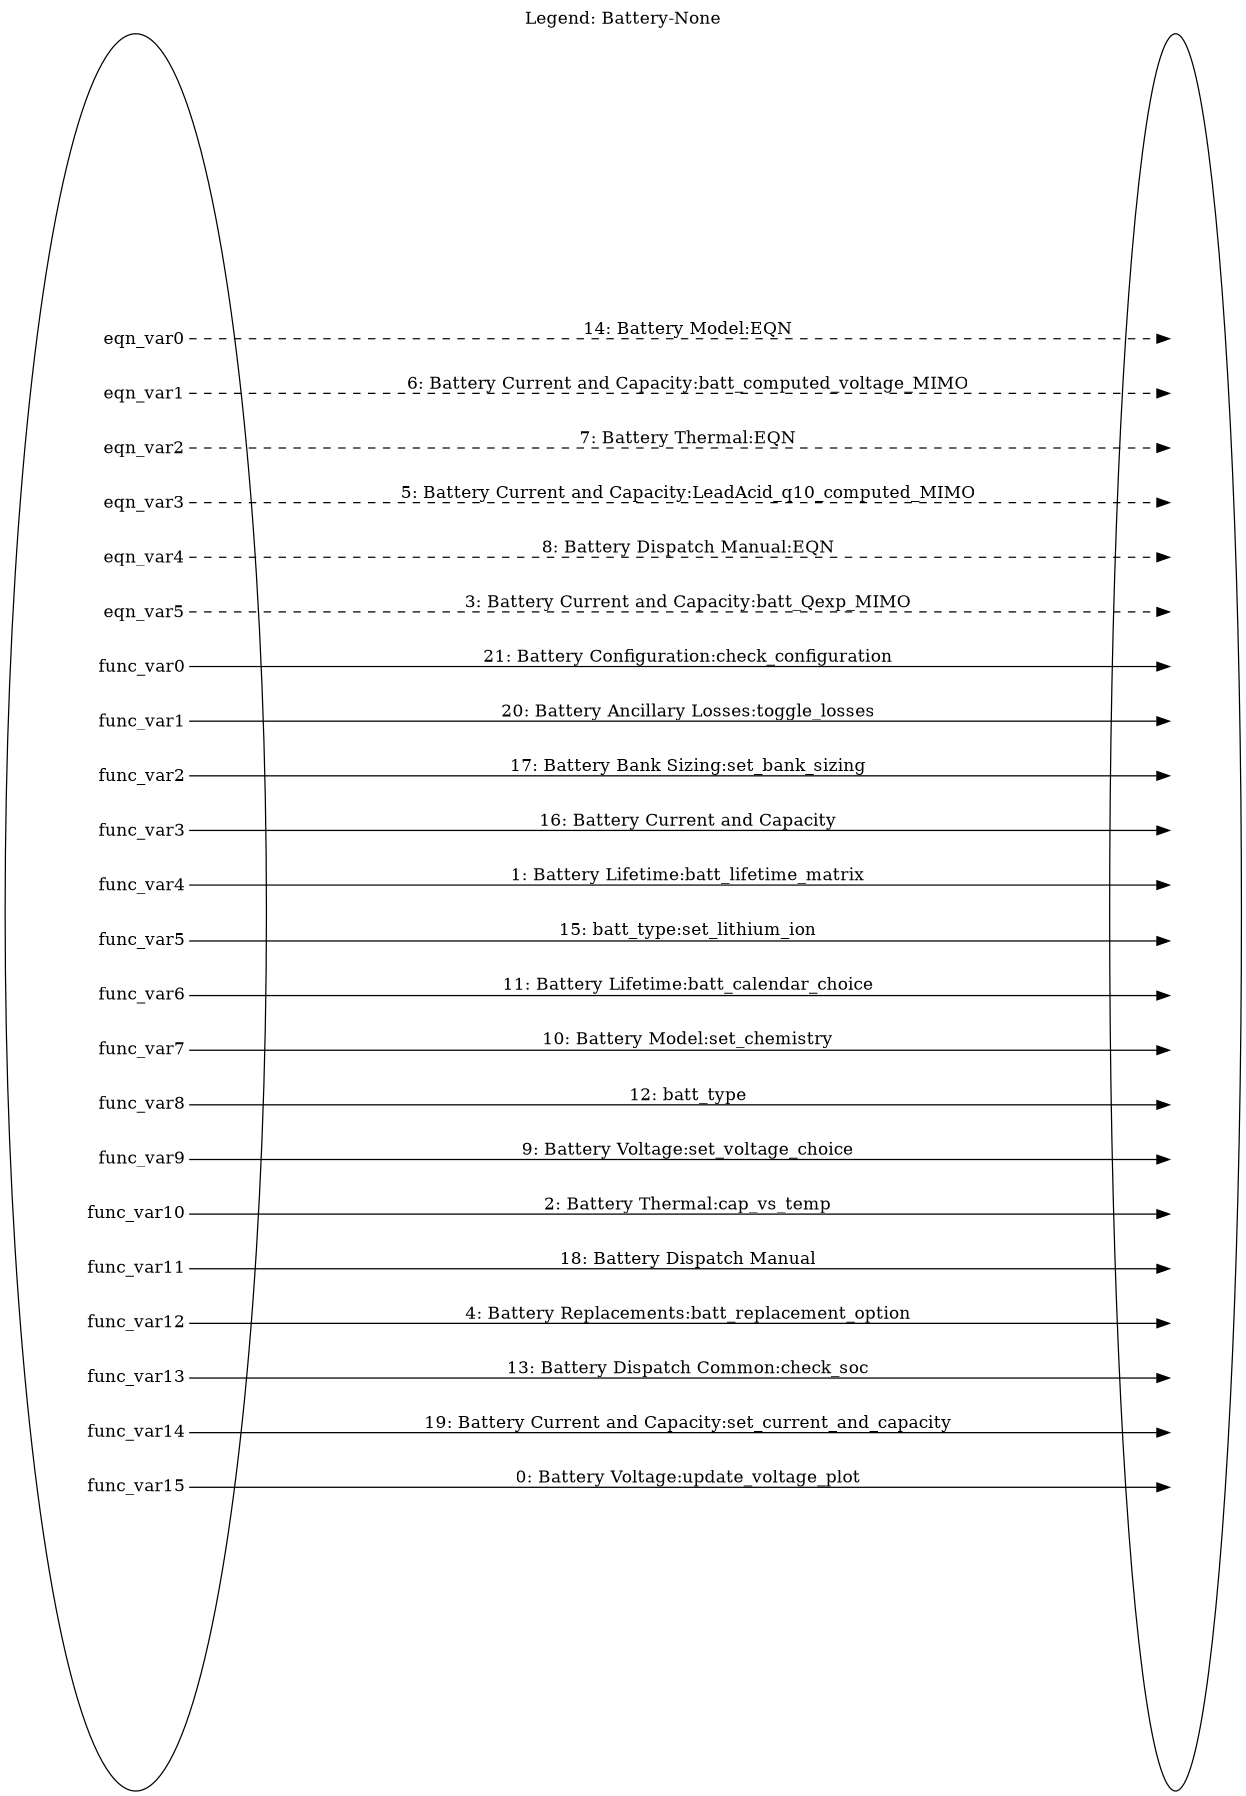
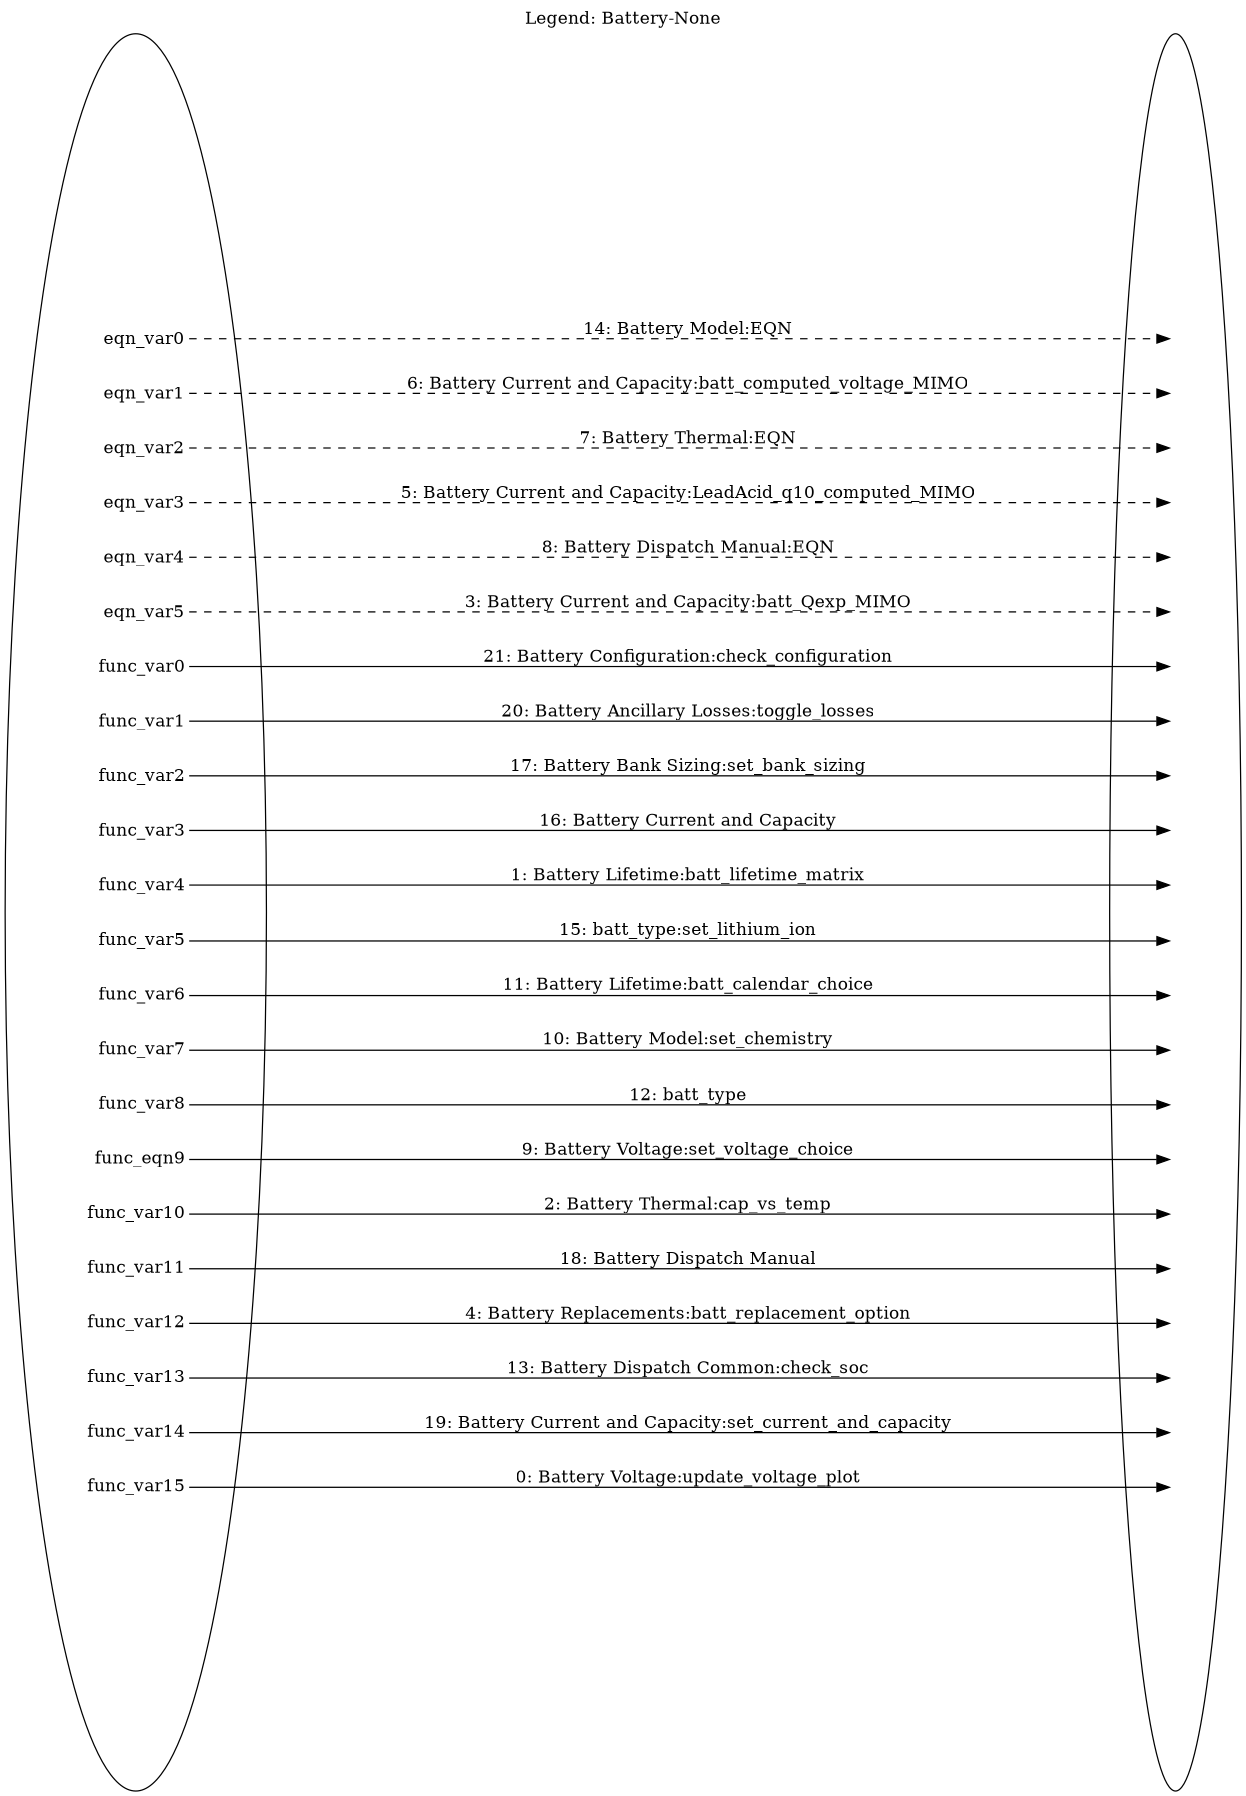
node "eqn_var0": text "func_var9" -> "func_eqn9"
